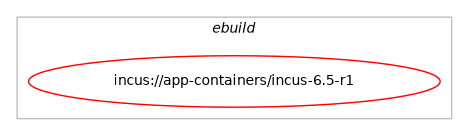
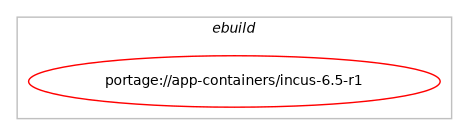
node "incus://app-containers/incus-6.5-r1": label "incus://app-containers/incus-6.5-r1" -> "portage://app-containers/incus-6.5-r1"
